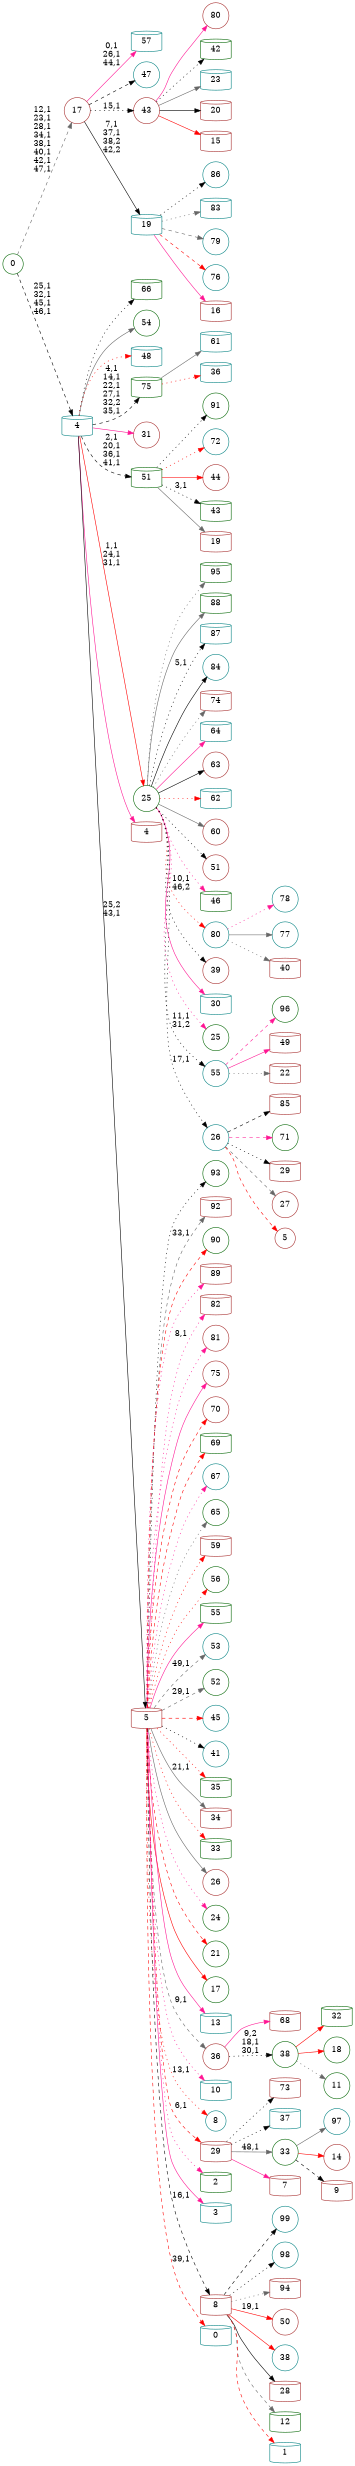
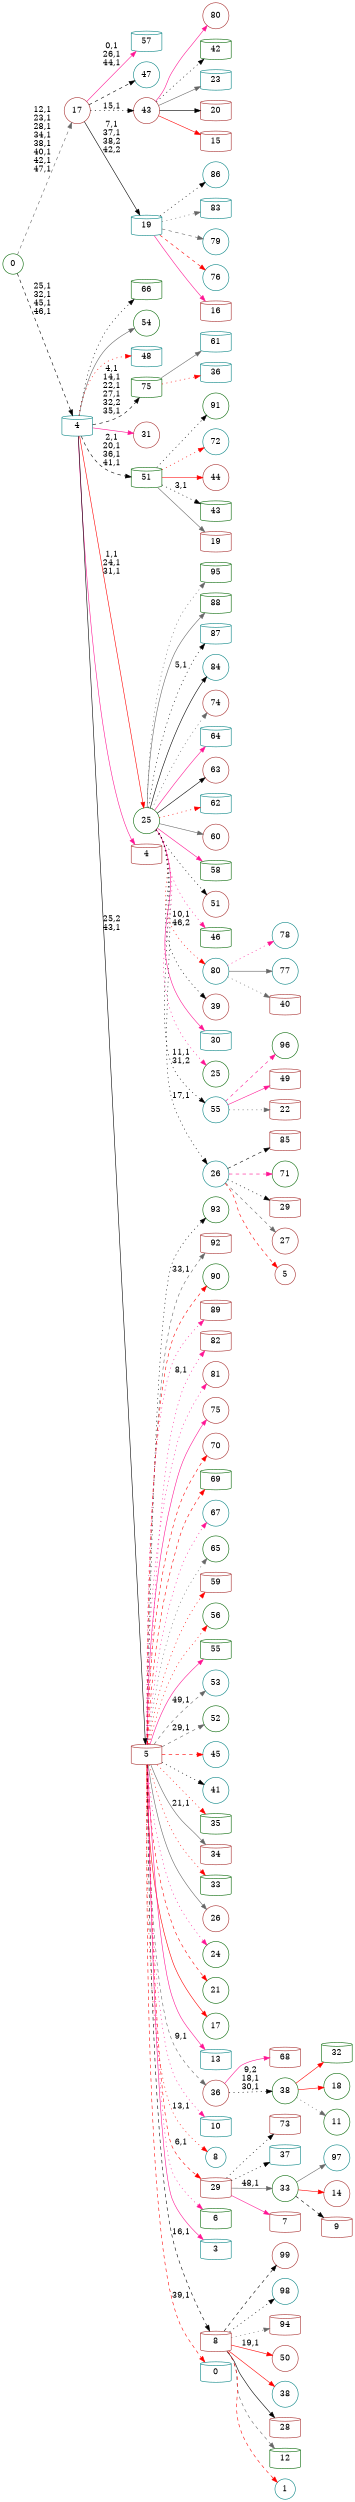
node "74": shape cylinder -> circle
node "58": added
node "2": label "2" -> "6"
node "99": color teal -> brown
node "1": shape cylinder -> circle
